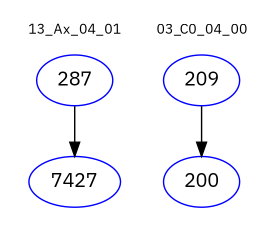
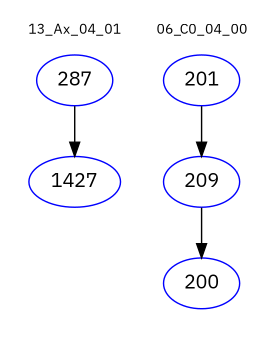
cluster "03_C0_04_00": label "03_C0_04_00" -> "06_C0_04_00"
node "201": added
node "7427": label "7427" -> "1427"
